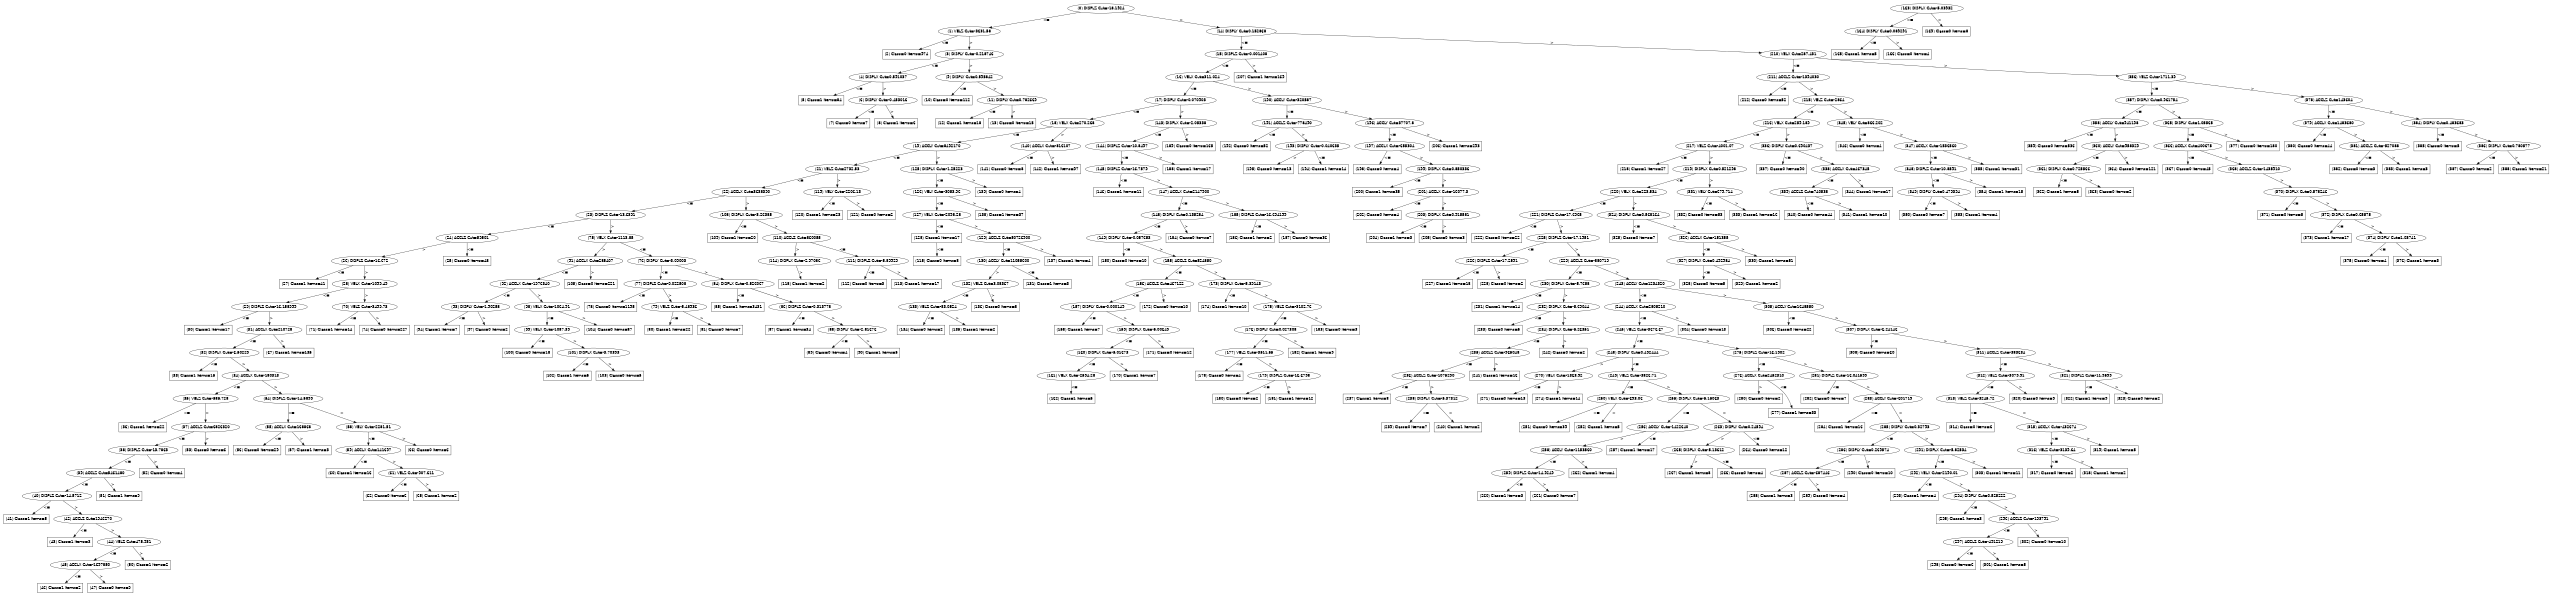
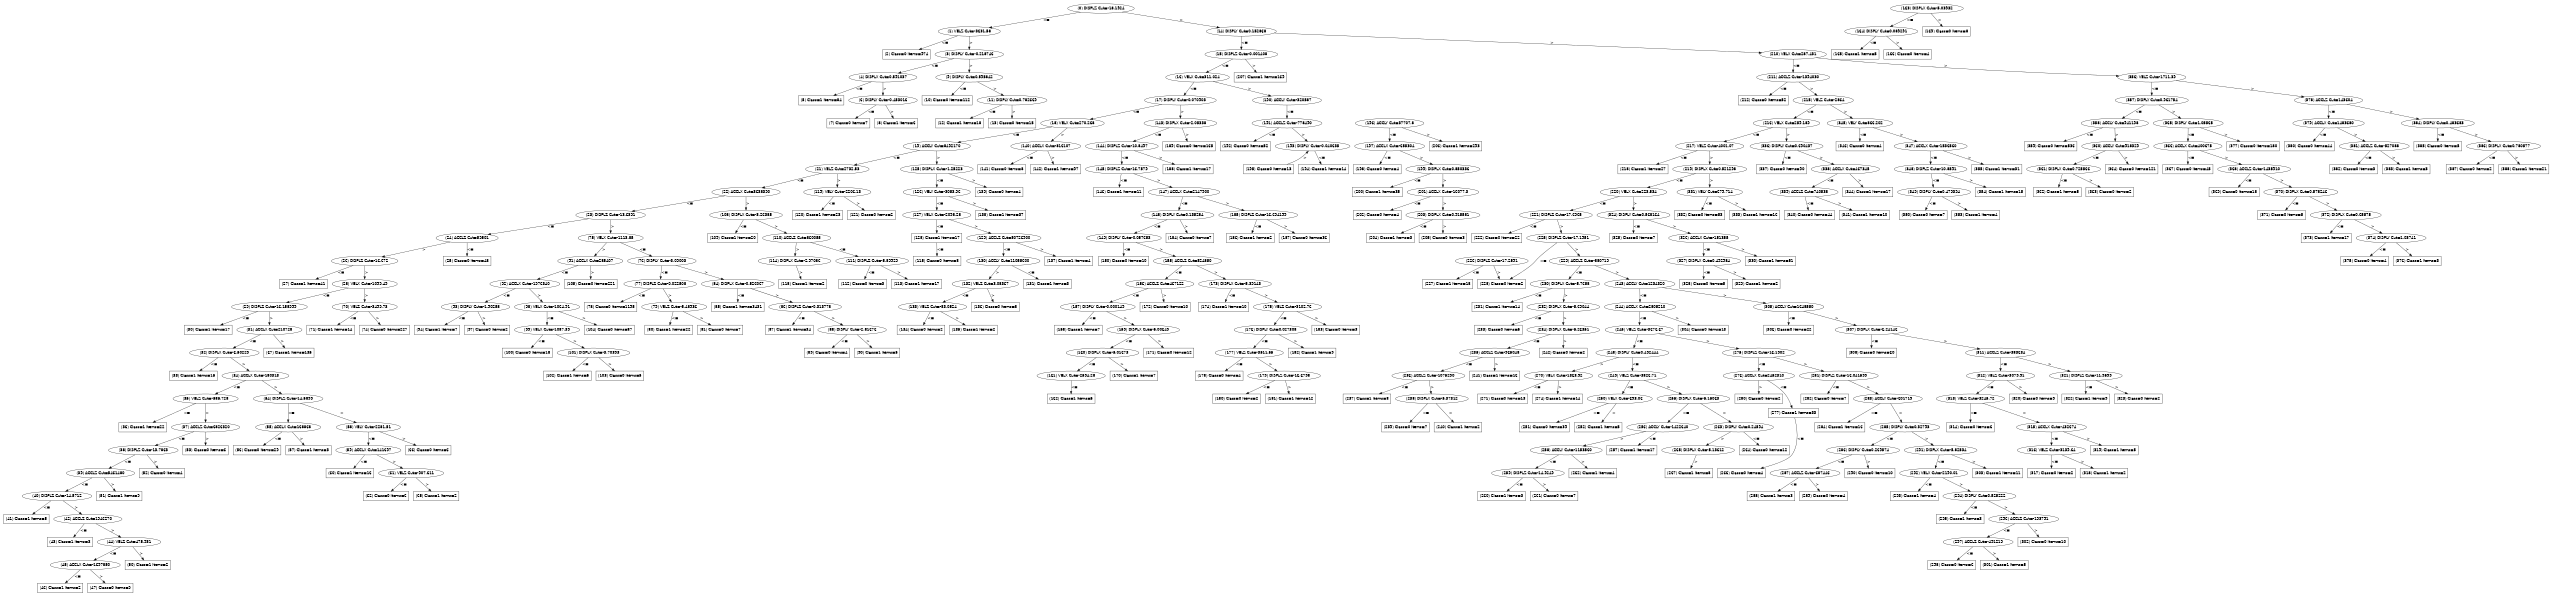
edge "(190) ACCLY Cut=-320587" -> "(196) ACCLY Cut=37707.8": removed, label ">"
node "(360) ACCLY Cut=958329": label "(360) ACCLY Cut=958329" -> "(360) ACCLY Cut=918329"
edge "(193) DISPLY Cut=-0.040635" -> "(195) Class=0 Items=13": reversed
node "(369) Class=0 Items=18": added
edge "(225) DISPLZ Cut=-17.1951" -> "(226) DISPLZ Cut=-17.2591": now "(225) DISPLZ Cut=-17.1951" -> "(228) Class=0 Items=2"
edge "(265) DISPLX Cut=-5.13612" -> "(266) Class=0 Items=4": now "(277) Class=1 Items=33" -> "(266) Class=0 Items=4"
